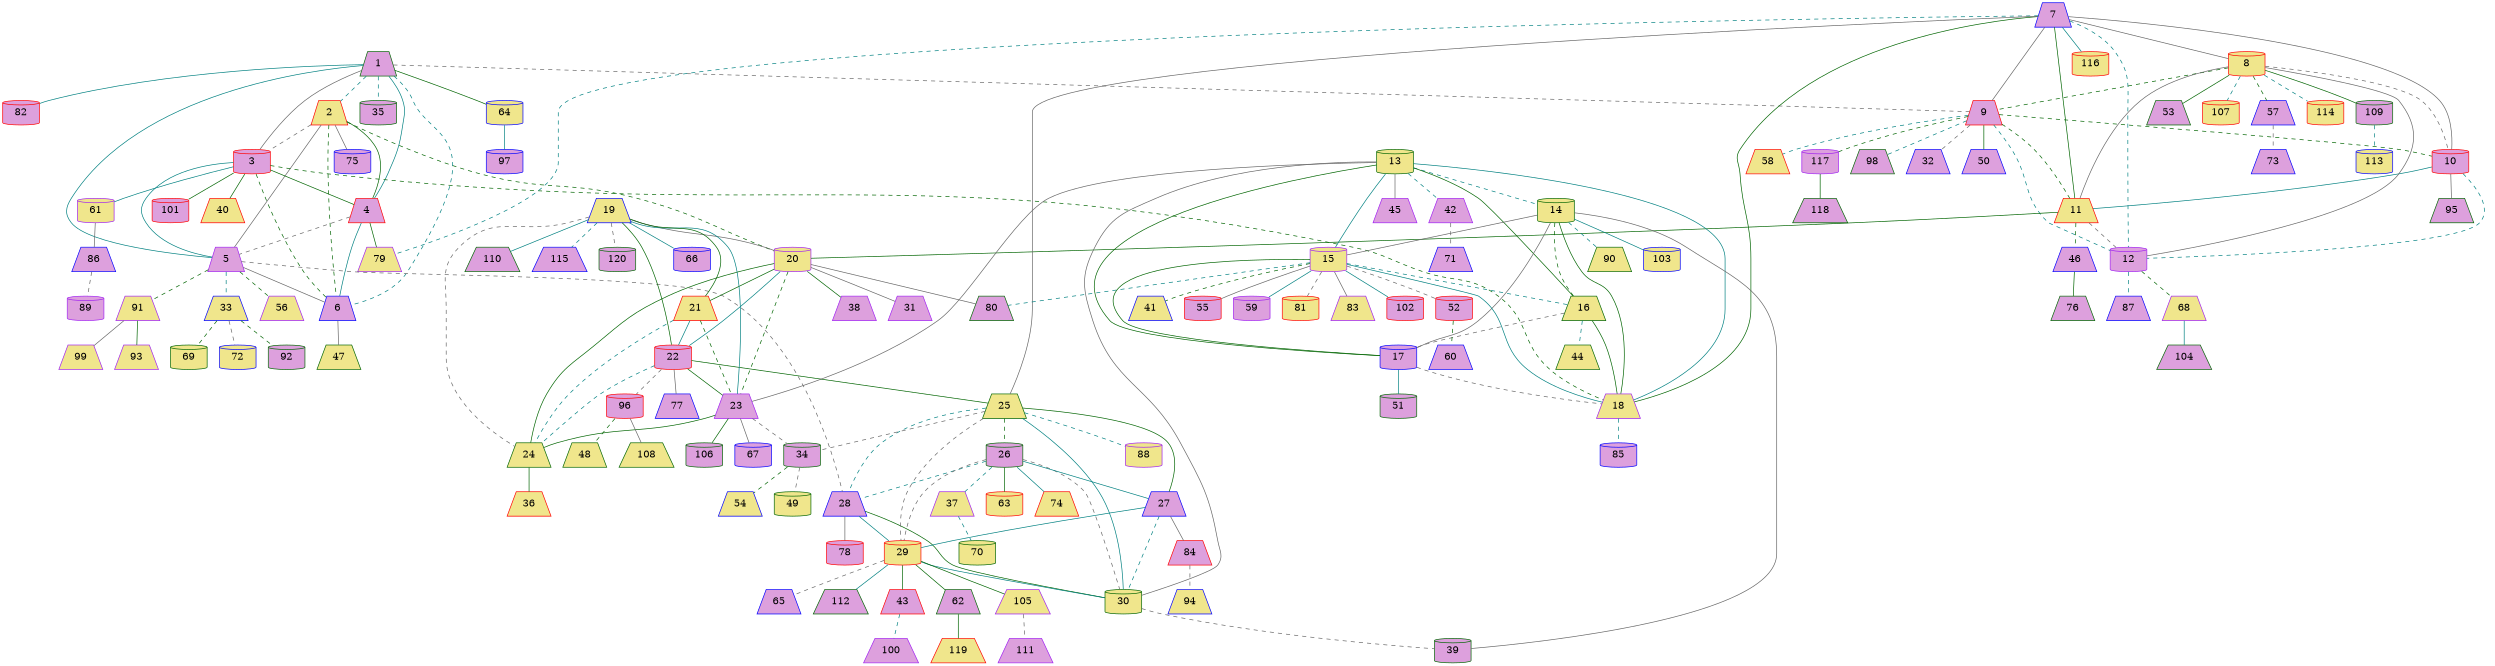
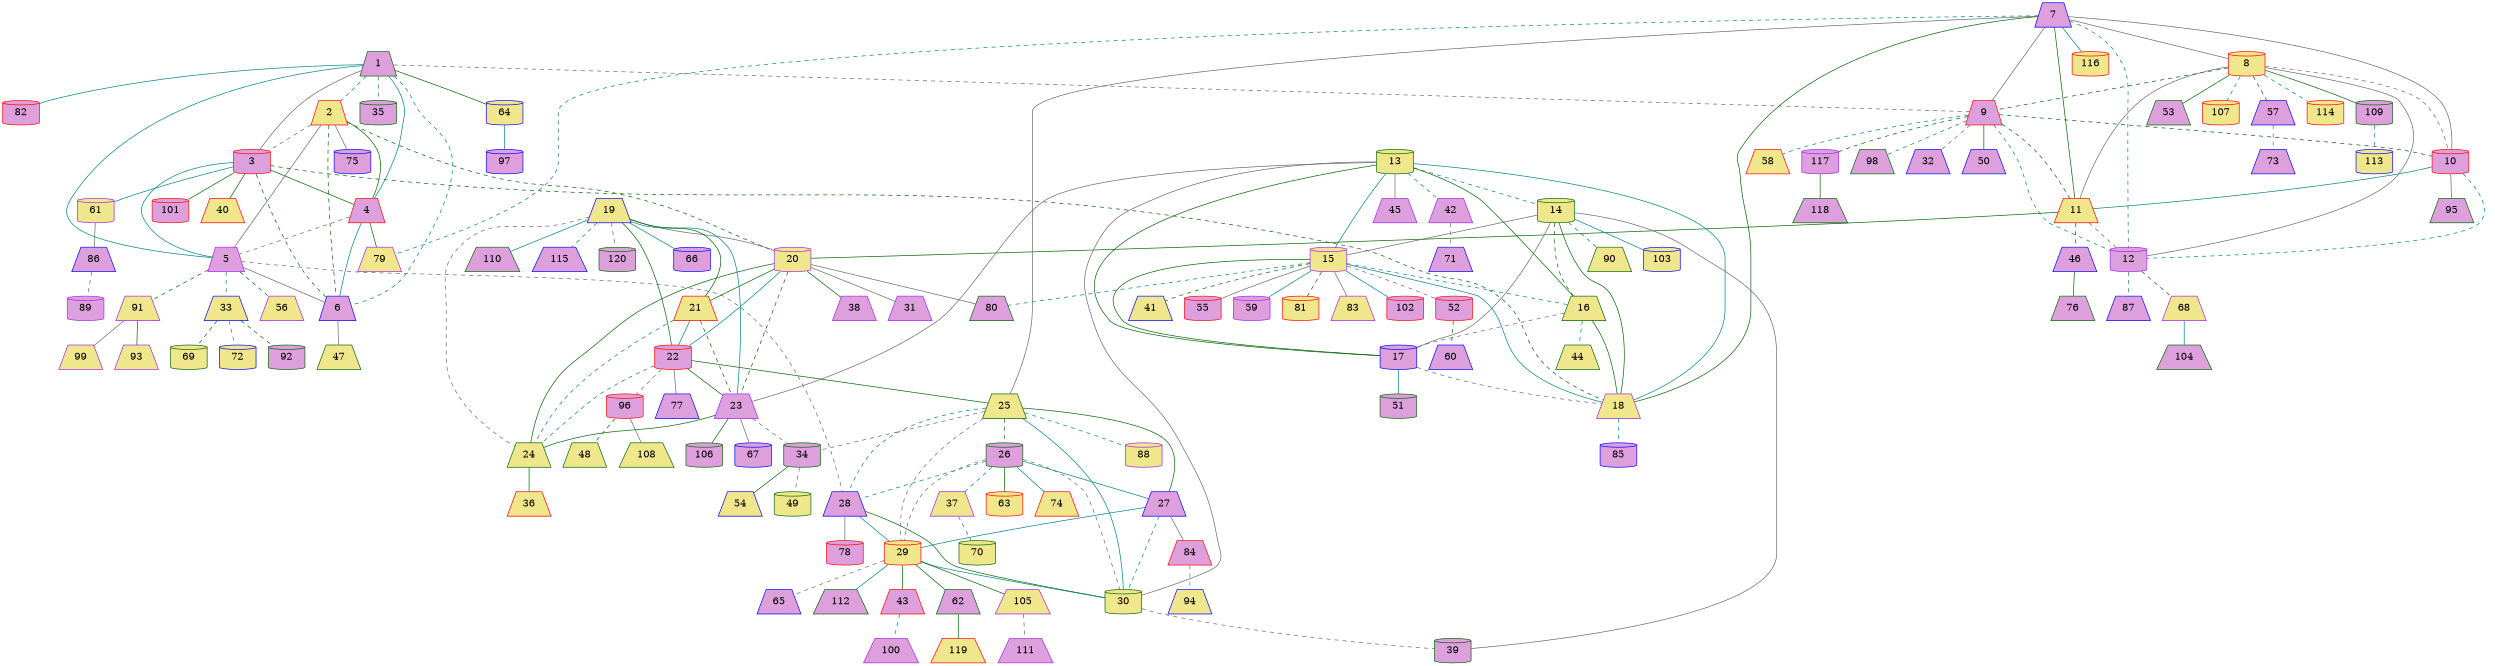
edge "15" -- "81": color gray40 -> darkgreen
edge "34" -- "54": style dashed -> solid
